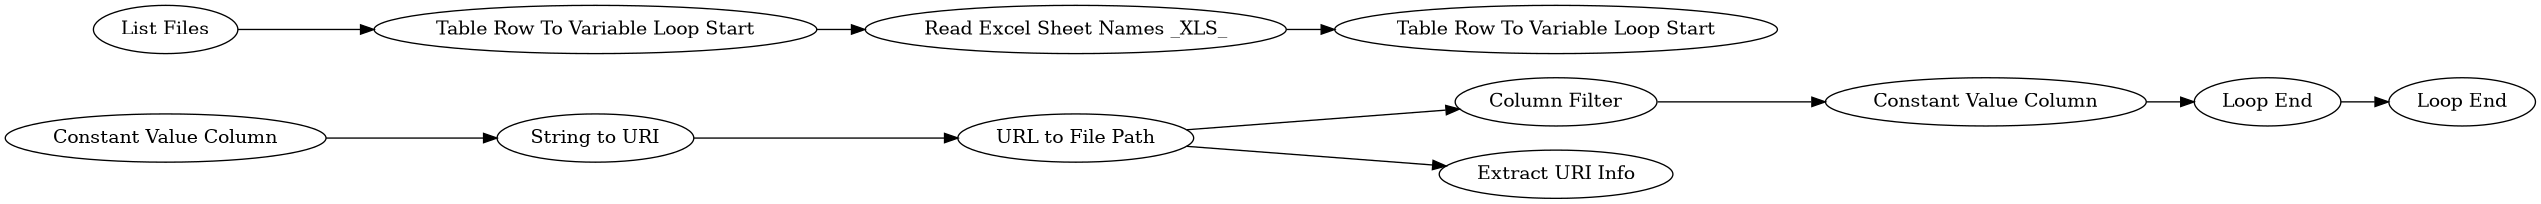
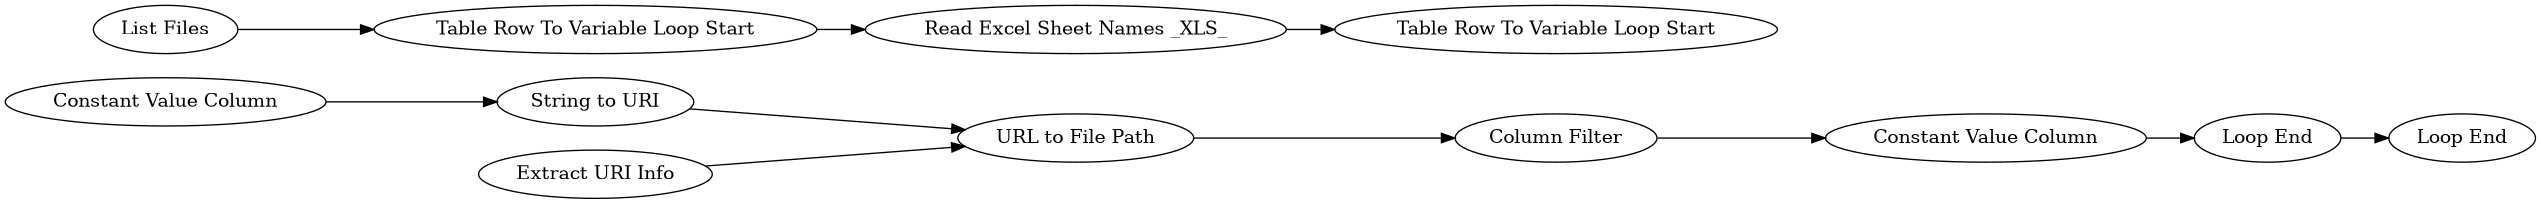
edge "URL to File Path" -> "Extract URI Info": reversed
